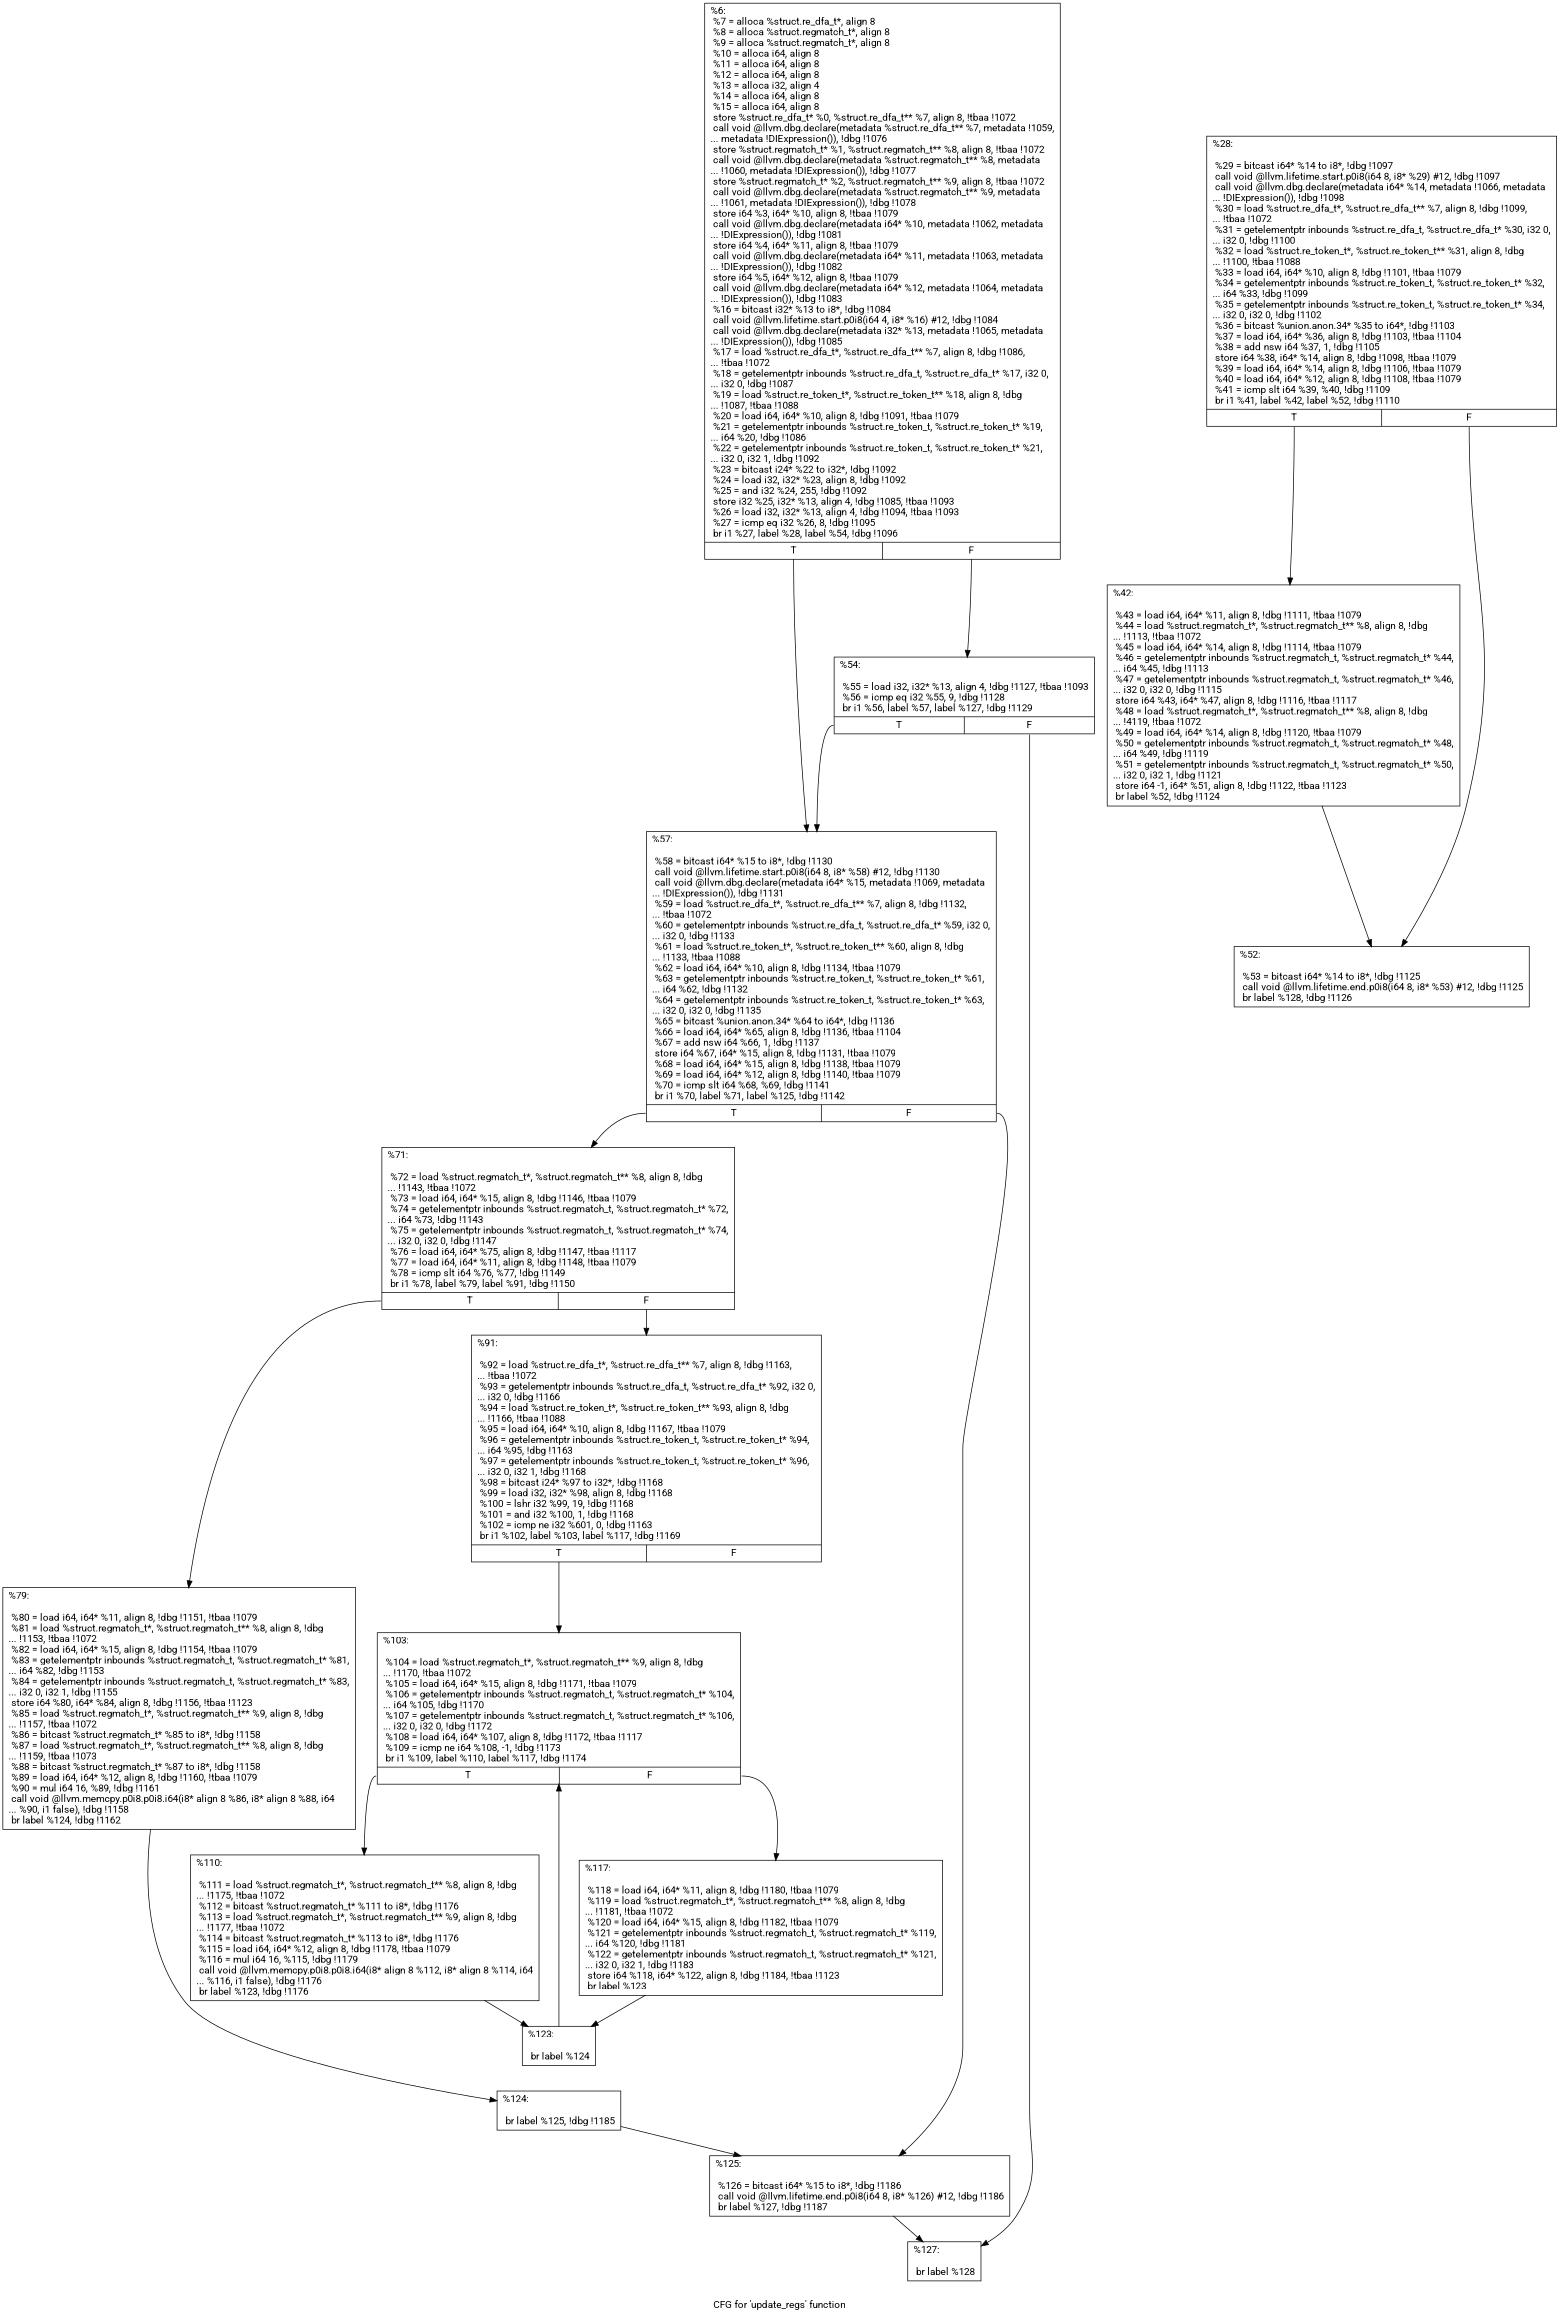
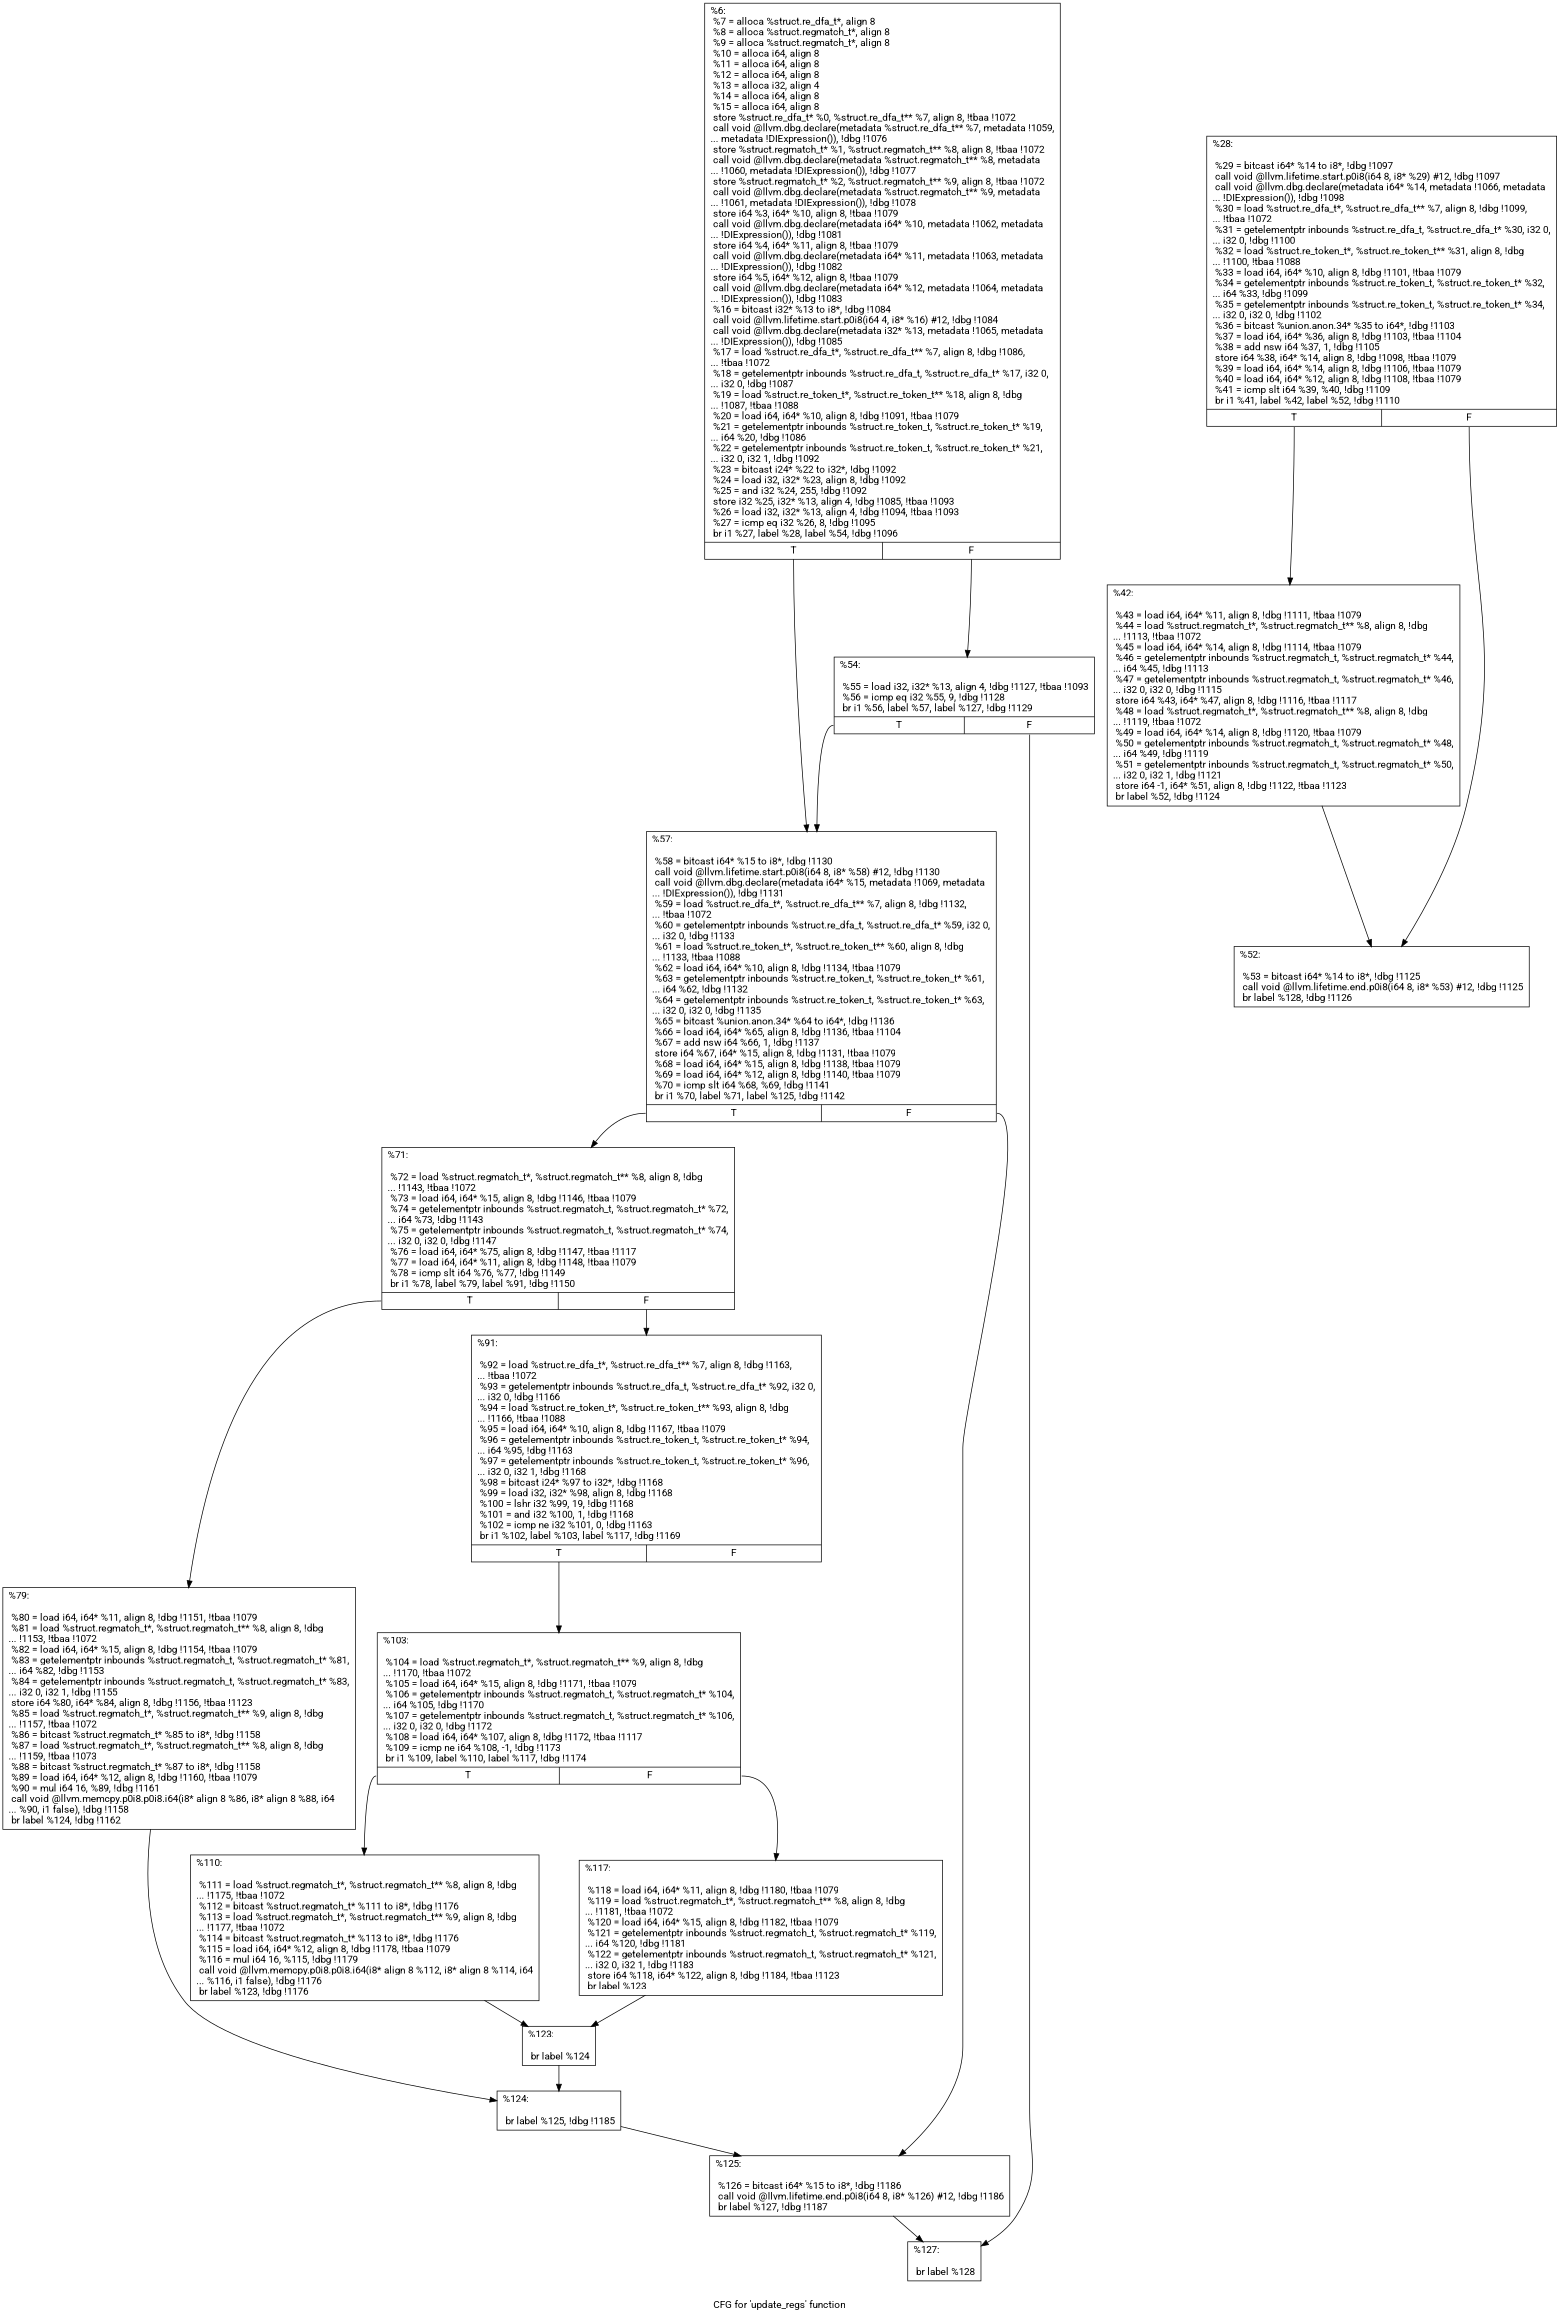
node "%42:": text "... !4119, !tbaa !1072" -> "... !1119, !tbaa !1072"
node "%91:": text "%102 = icmp ne i32 %601, 0, !dbg !1163" -> "%102 = icmp ne i32 %101, 0, !dbg !1163"
edge "%123:" -> "%103:": now "%123:" -> "%124:"
